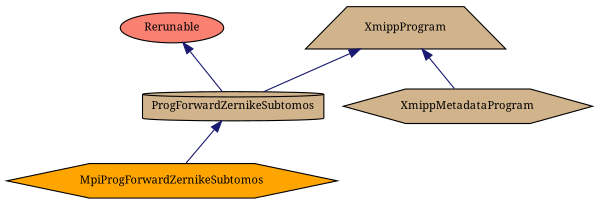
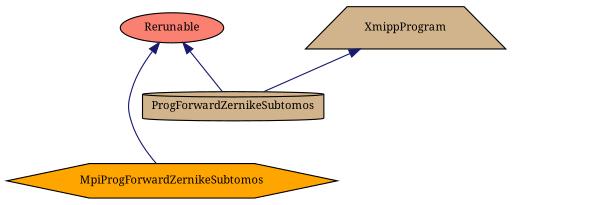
node "XmippMetadataProgram": removed
edge "MpiProgForwardZernikeSubtomos" -> "ProgForwardZernikeSubtomos": now "MpiProgForwardZernikeSubtomos" -> "Rerunable"
